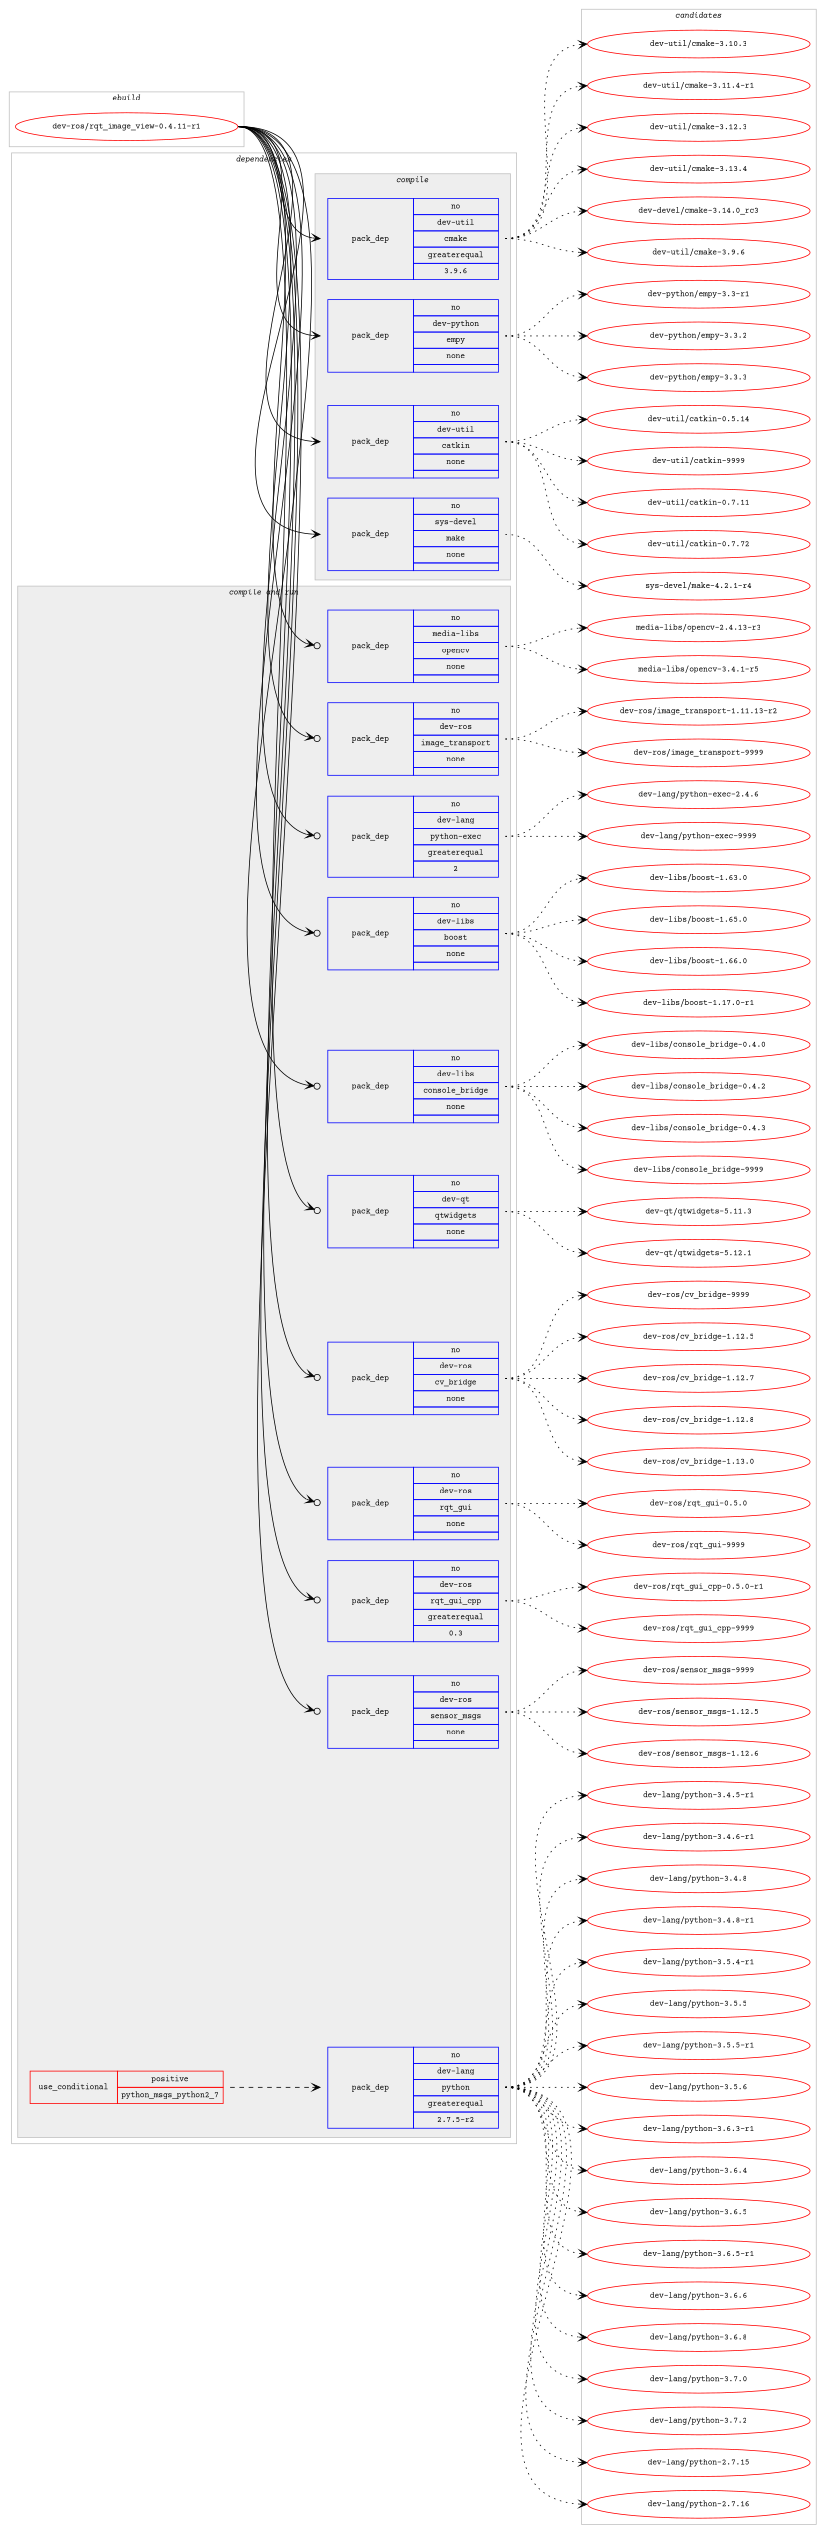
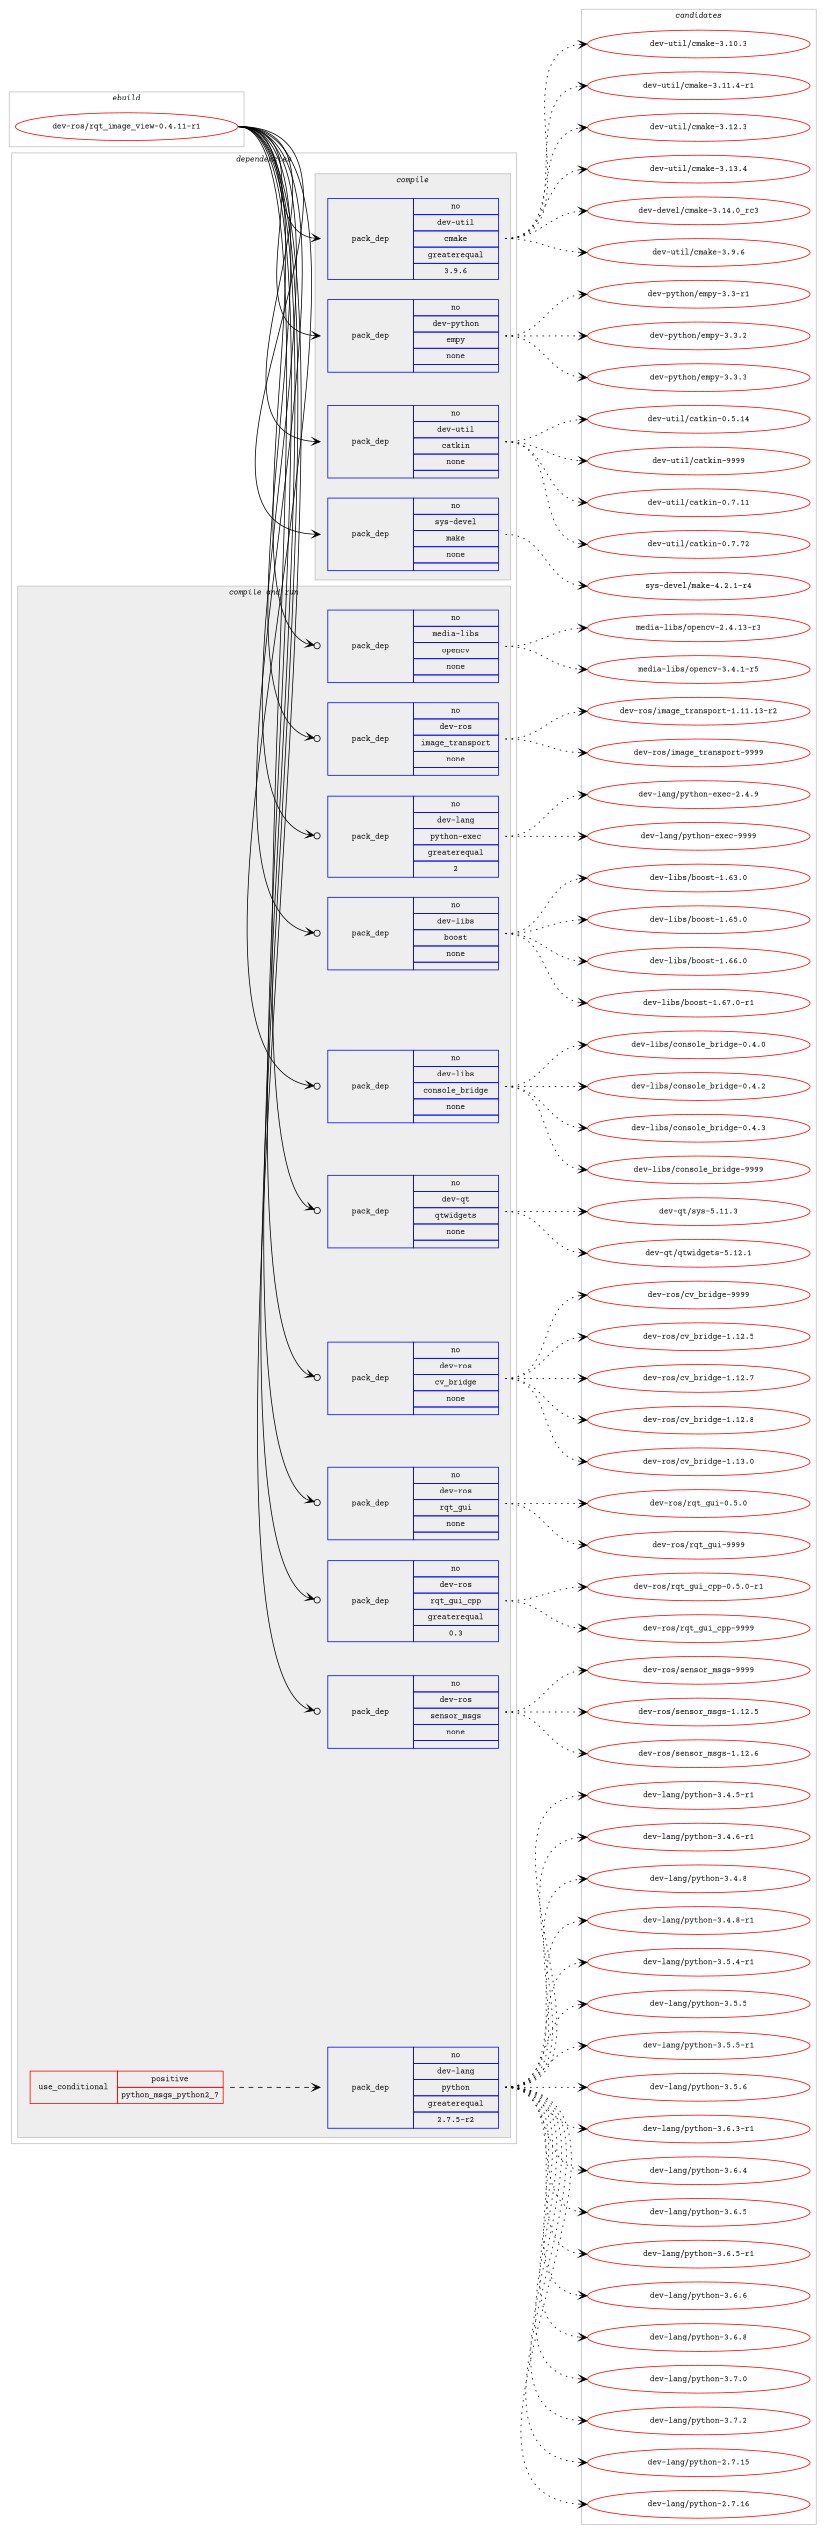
node "dev-lang/python-exec-2.4.6": label "dev-lang/python-exec-2.4.6" -> "dev-lang/python-exec-2.4.9"
node "dev-libs/boost-1.17.0-r1": label "dev-libs/boost-1.17.0-r1" -> "dev-libs/boost-1.67.0-r1"
node "dev-qt/qtwidgets-5.11.3": label "dev-qt/qtwidgets-5.11.3" -> "dev-qt/sys-5.11.3"
